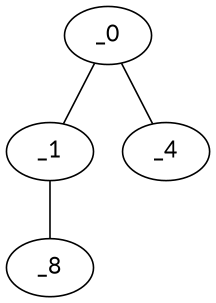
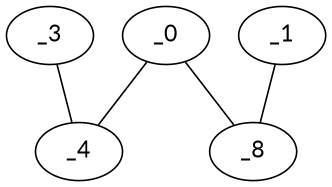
node "_3": added
edge "_0" -- "_1": now "_0" -- "_8"
